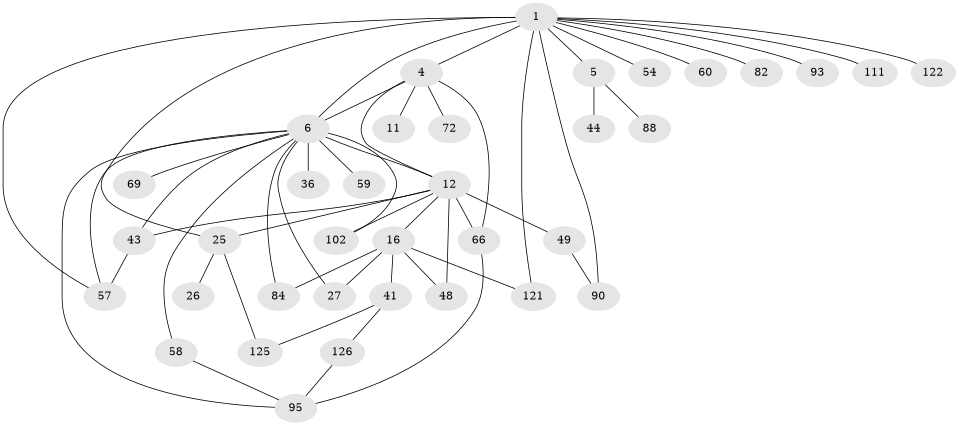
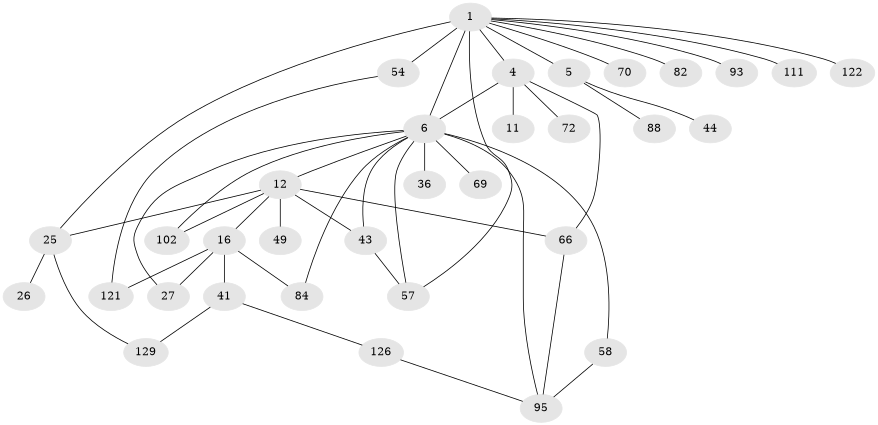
node "60": label "60" -> "70"
edge "4" -- "12": removed
edge "1" -- "121": now "54" -- "121"
node "59": removed
node "48": removed
node "90": removed
node "125": label "125" -> "129"
